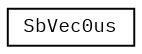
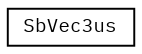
node "SbVec0us": label "SbVec0us" -> "SbVec3us"
